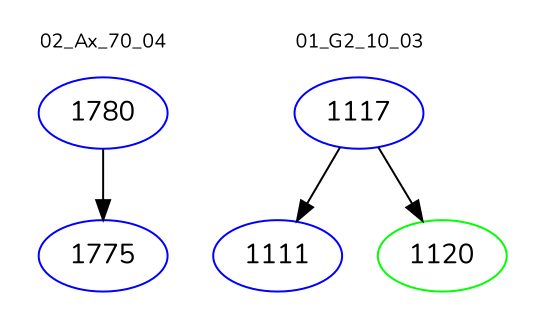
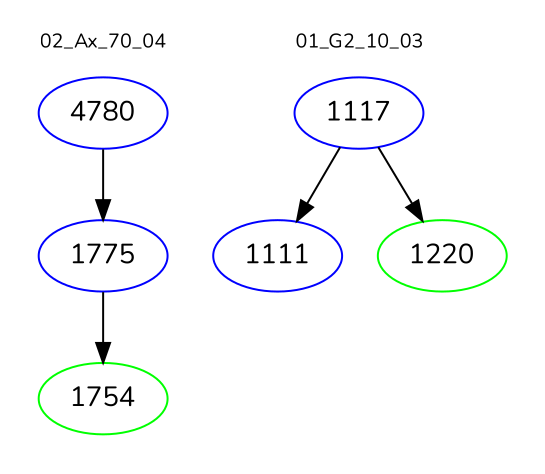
node "1780": label "1780" -> "4780"
node "1120": label "1120" -> "1220"
node "1754": added
